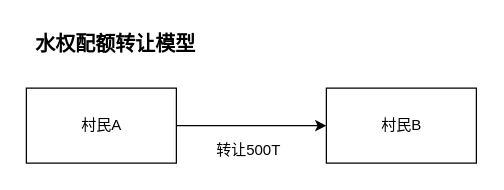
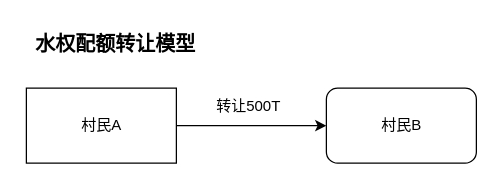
node "村民B": shape rectangle -> rounded rectangle
node "转让500T": moved (248, 151) -> (248, 107)
